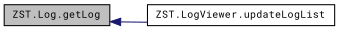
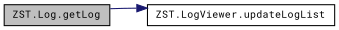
edge "ZST.LogViewer.updateLogList" -> "ZST.Log.getLog": reversed
